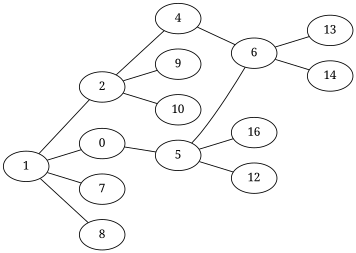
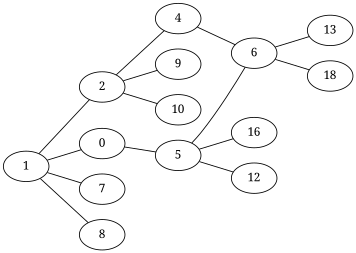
node "14": label "14" -> "18"
